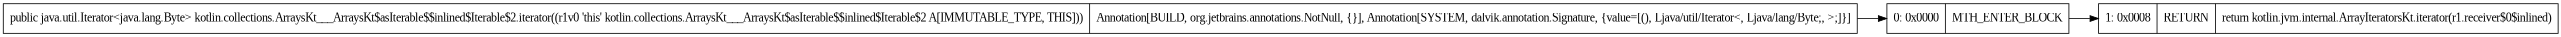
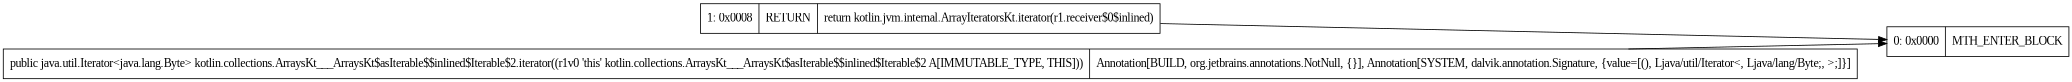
edge "0: 0x0000" -> "1: 0x0008": reversed
